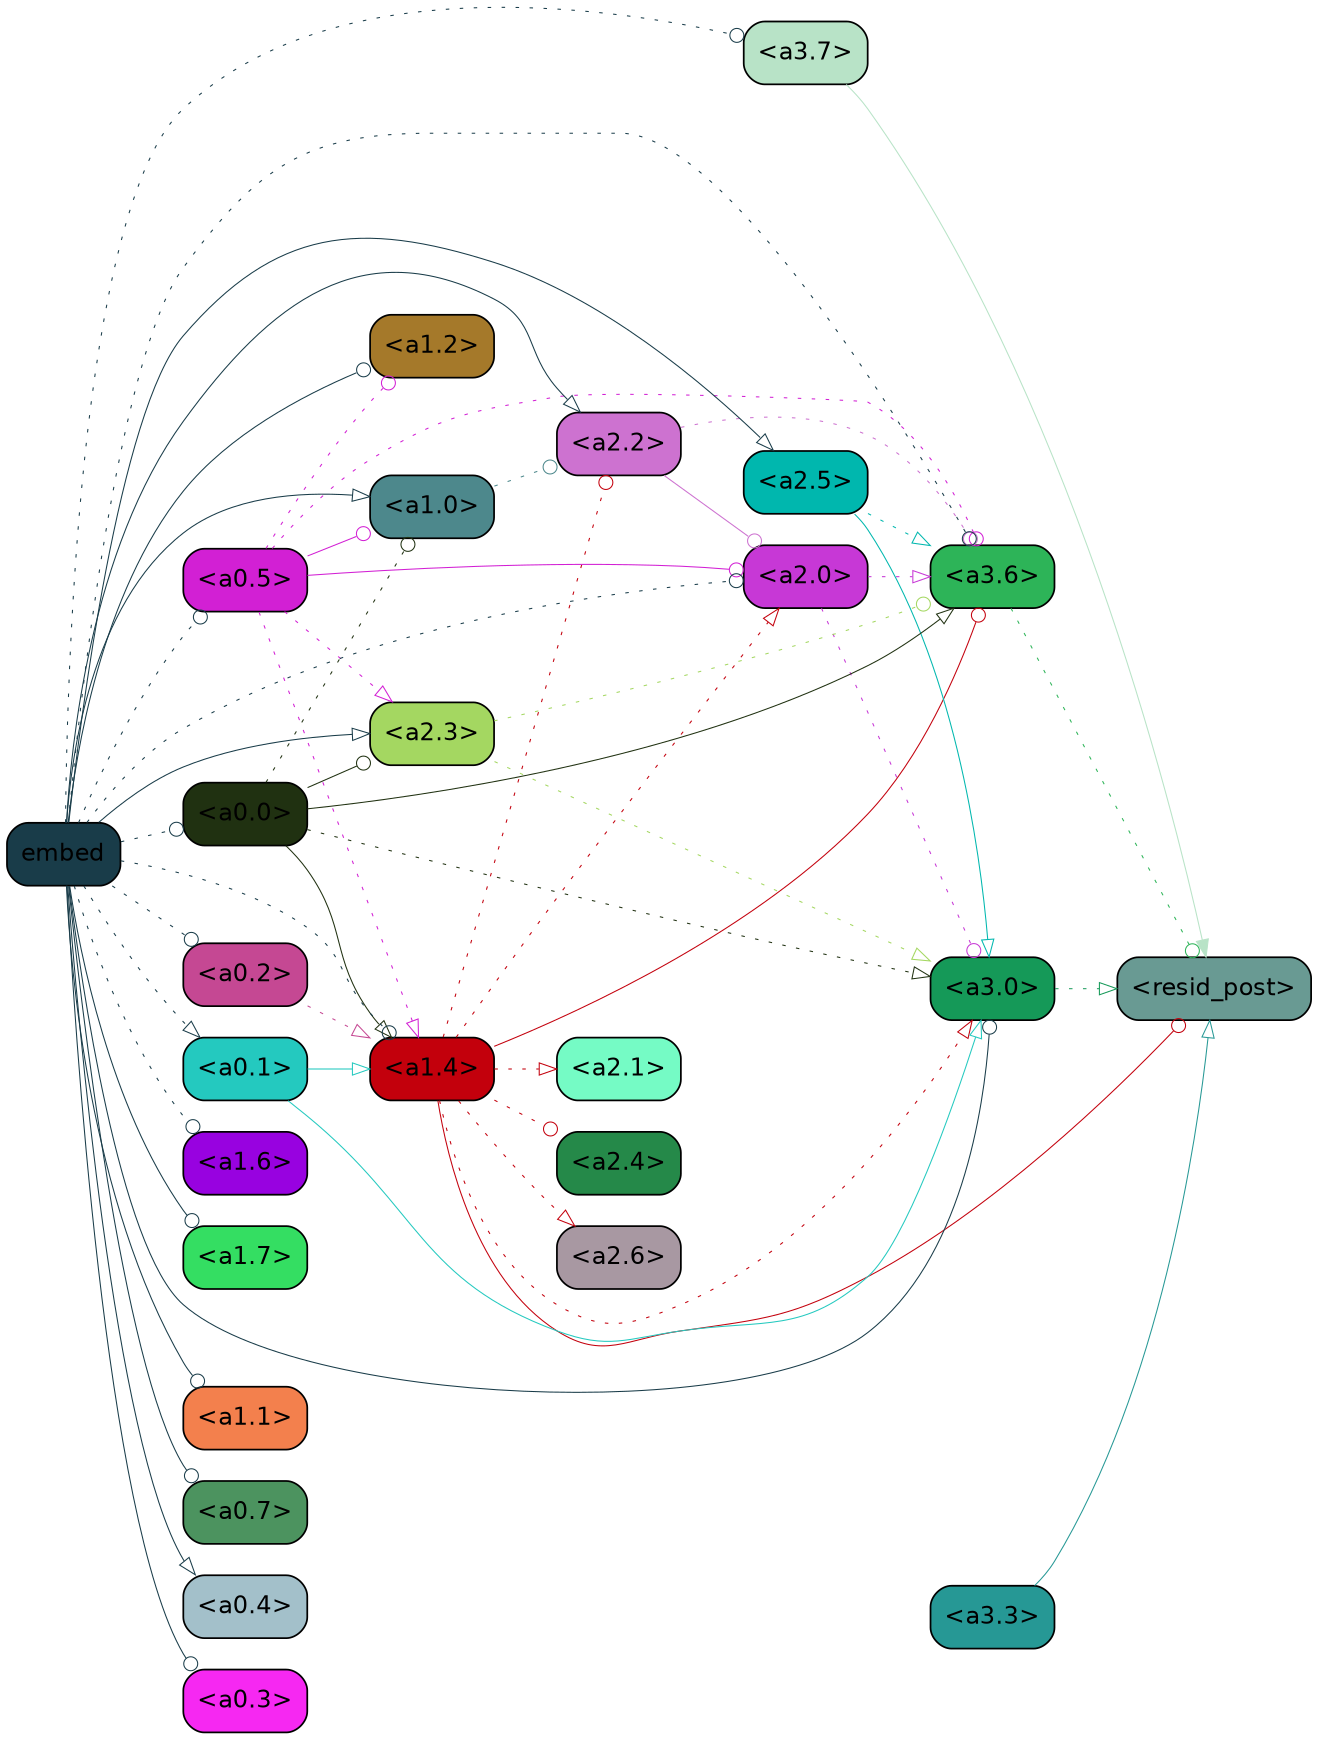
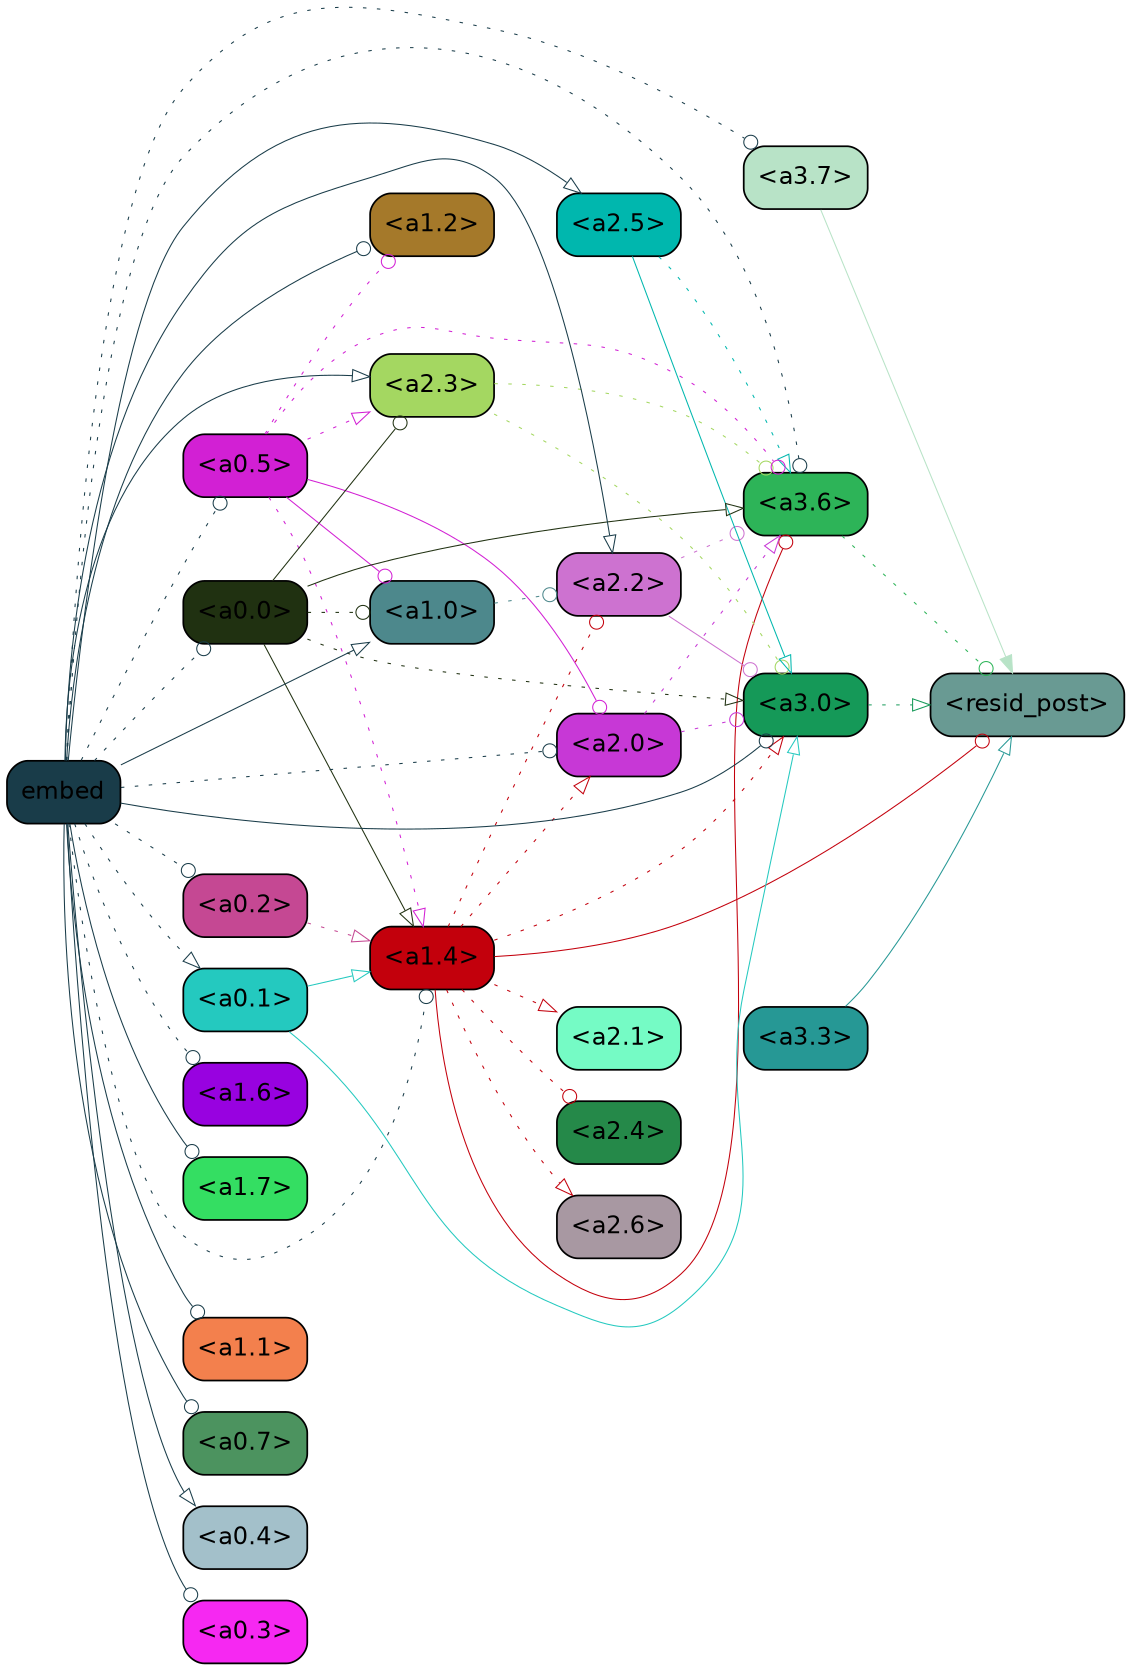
edge "<a2.2>" -> "<a2.0>": now "<a2.2>" -> "<a3.0>"
edge "<a2.3>" -> "<a3.0>": arrowhead onormal -> odot
